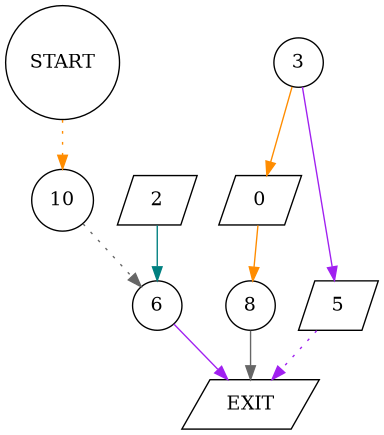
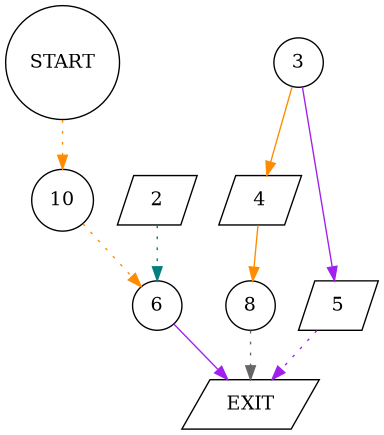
node "0": label "0" -> "4"
edge "2" -> "6": style solid -> dotted
edge "10" -> "6": color gray40 -> darkorange
edge "8" -> "EXIT": style solid -> dotted
